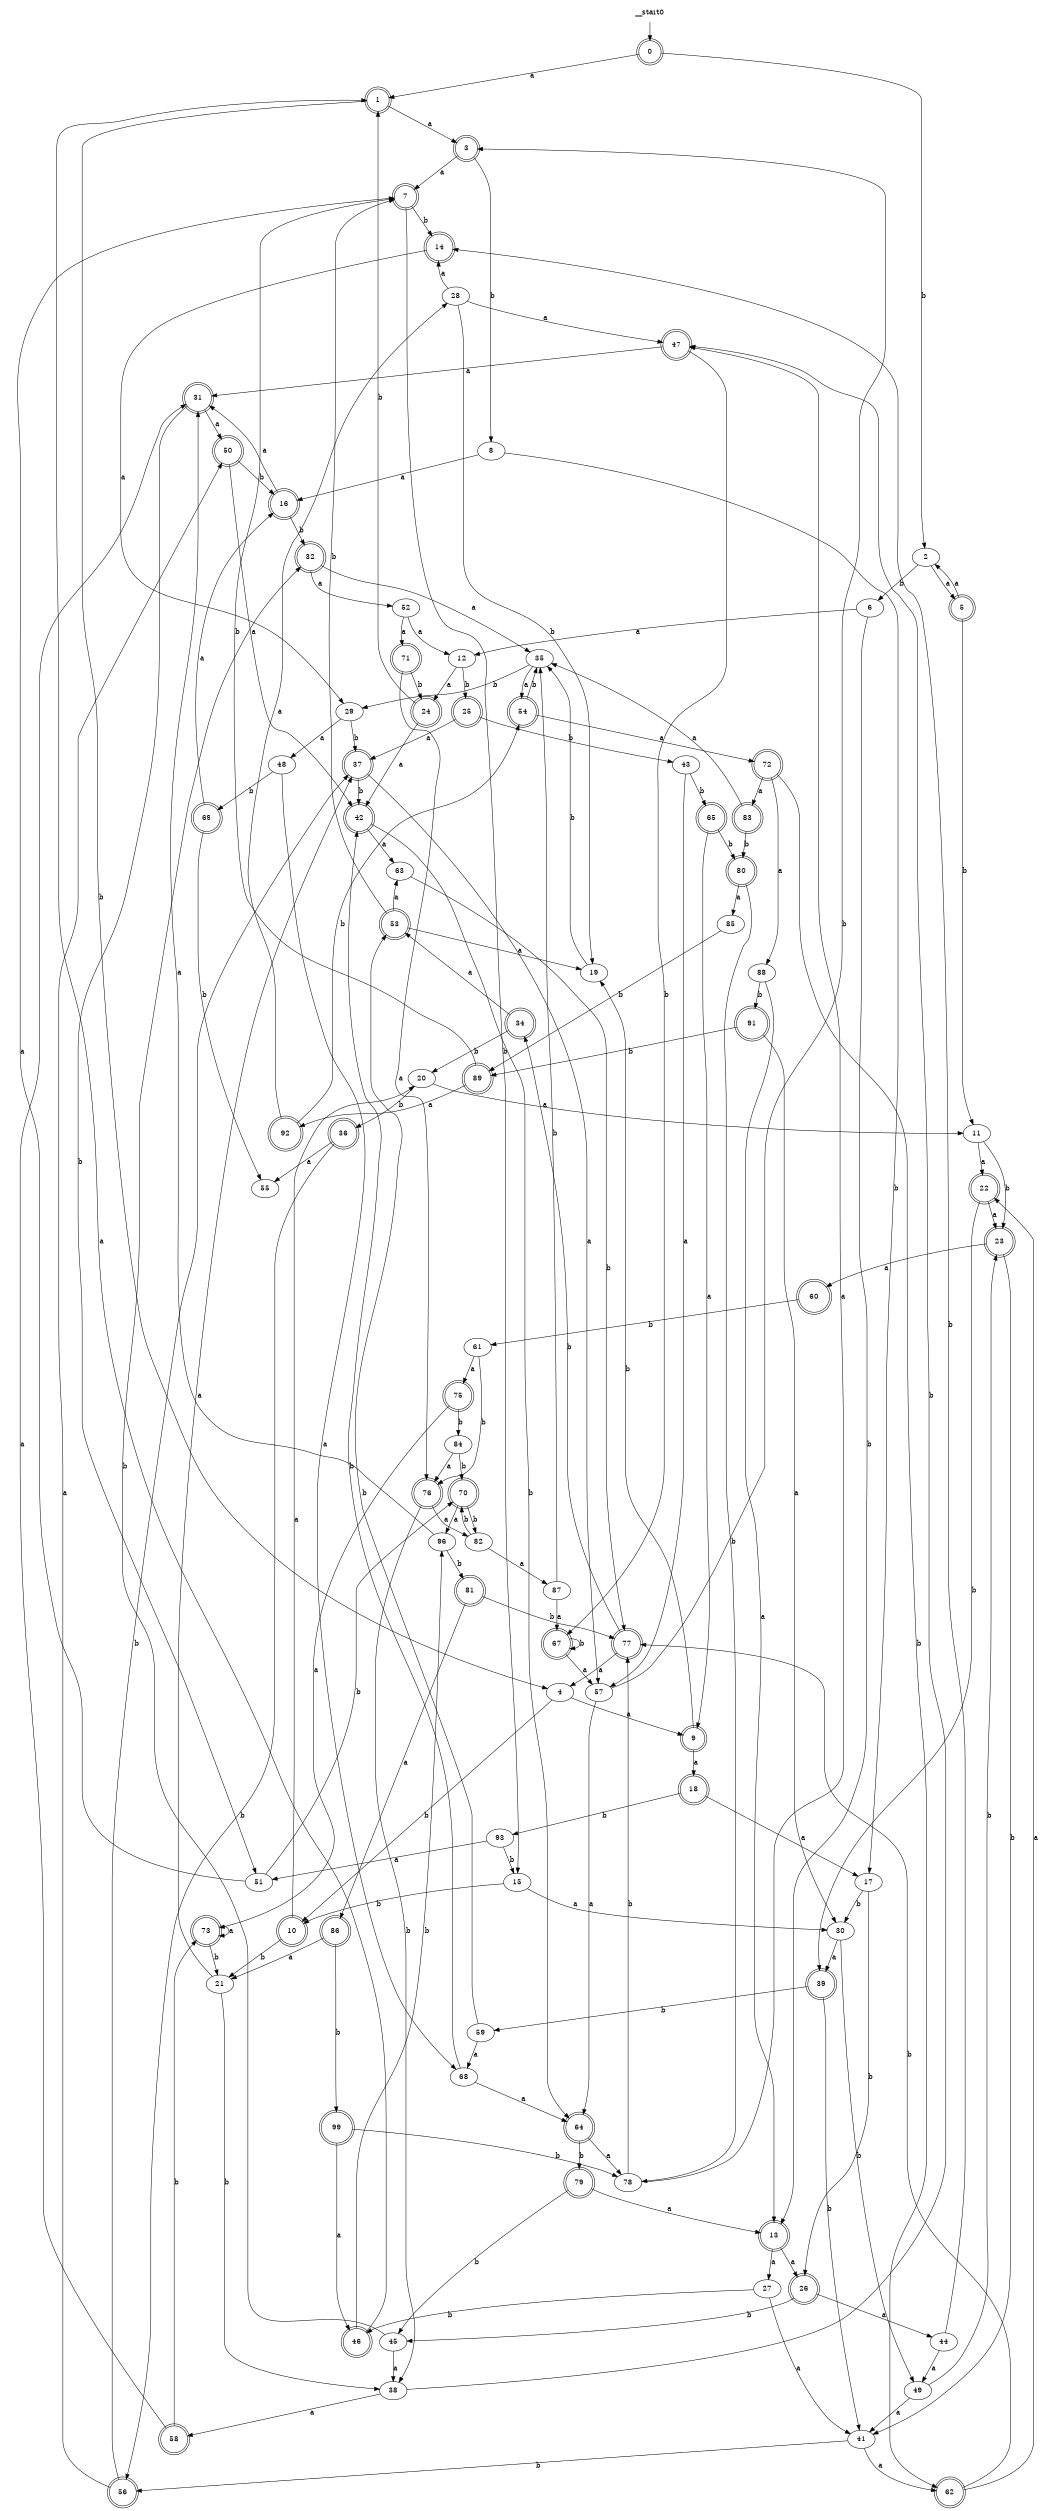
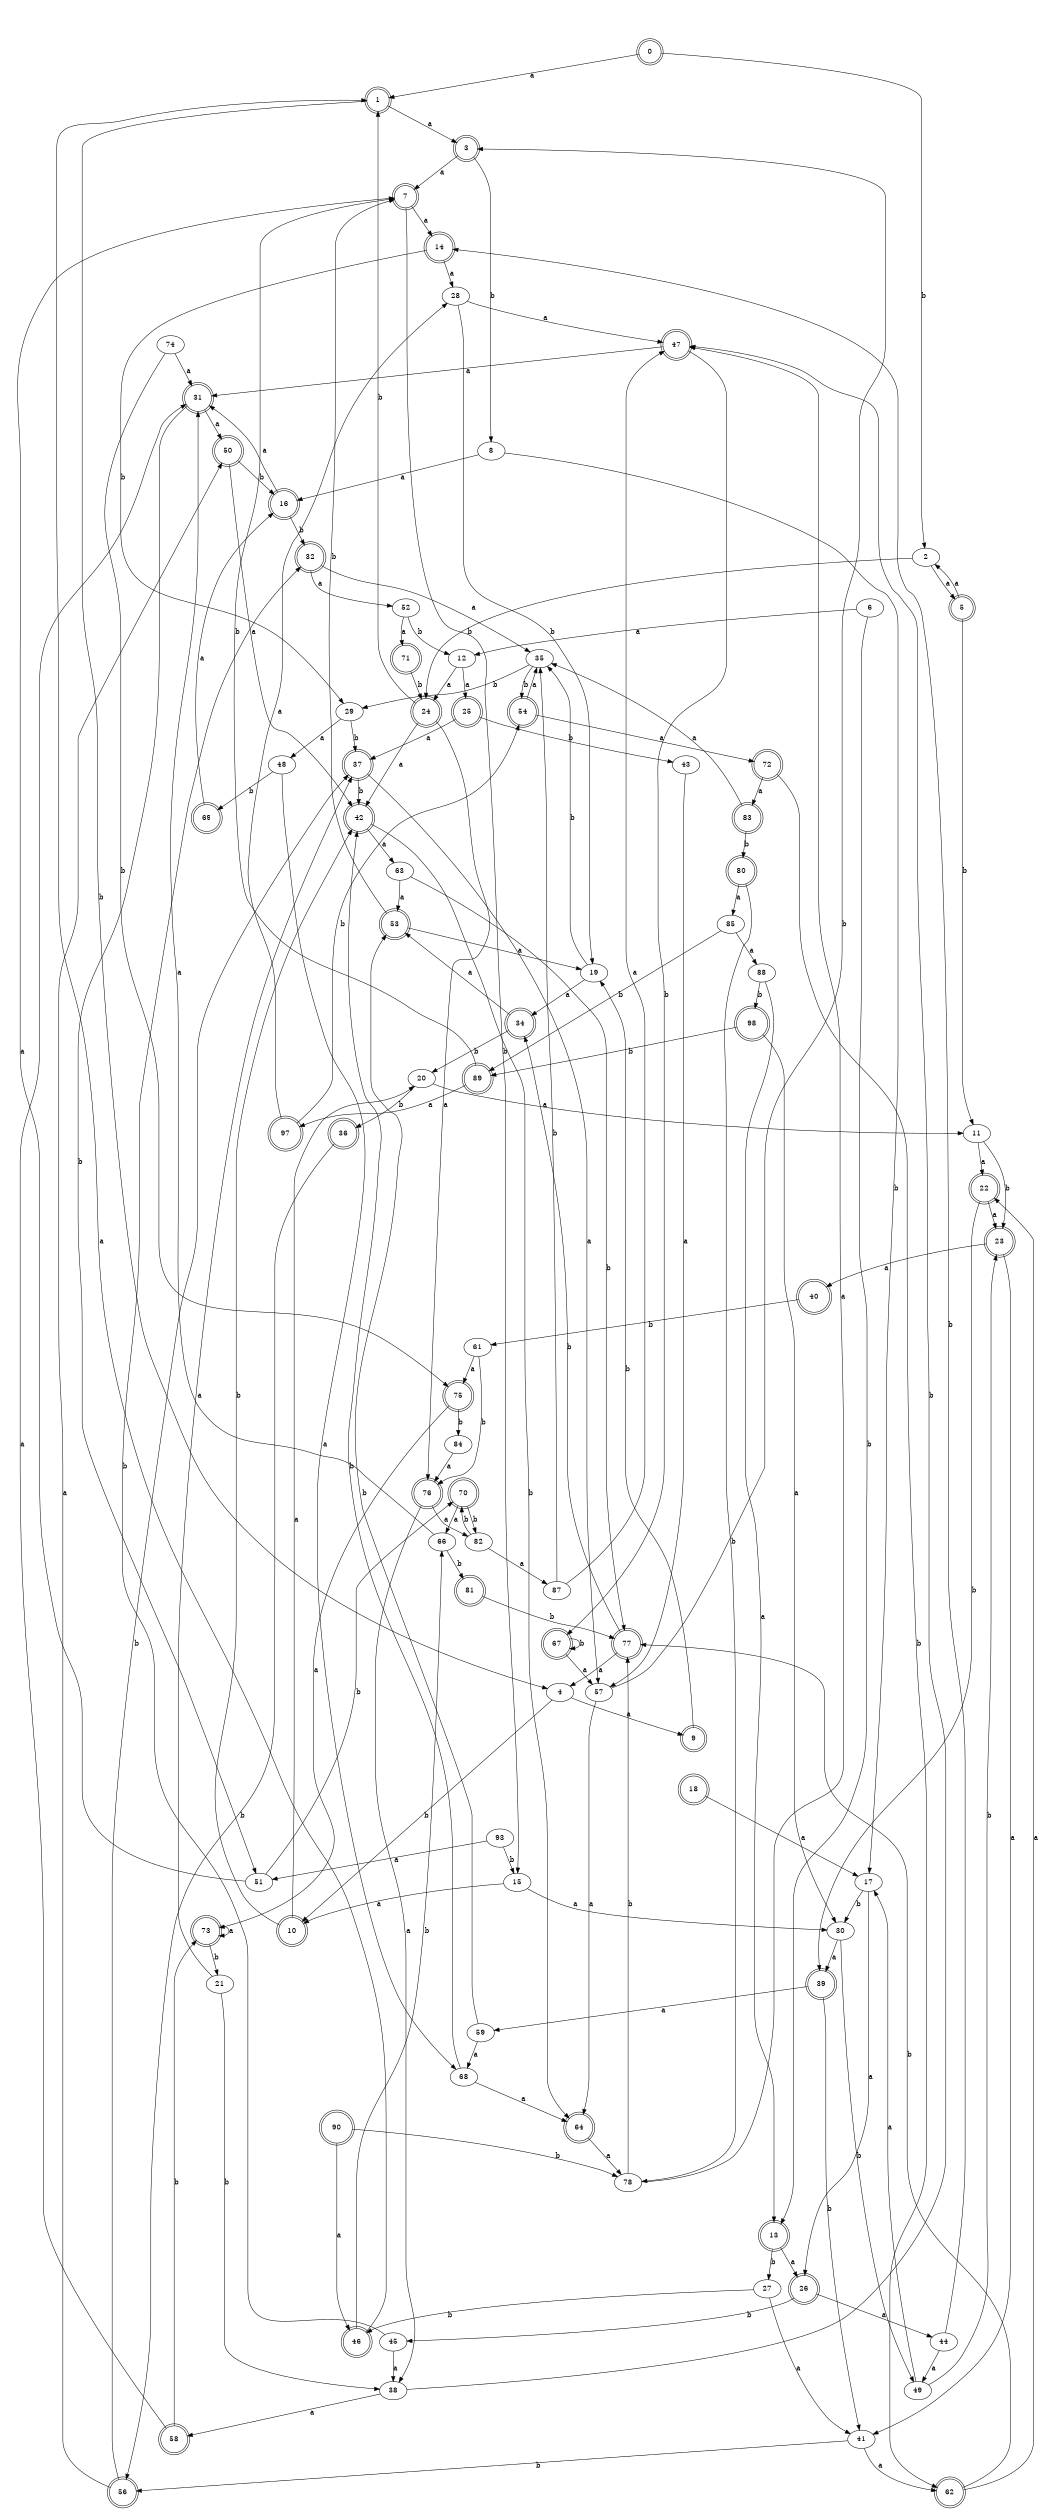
node "__start0": removed
edge "7" -> "14": label "b" -> "a"
edge "28" -> "14": reversed
node "74": added
edge "14" -> "29": label "a" -> "b"
edge "2" -> "6": now "2" -> "24"
edge "52" -> "12": label "a" -> "b"
edge "12" -> "25": label "b" -> "a"
edge "35" -> "54": label "a" -> "b"
edge "54" -> "35": label "b" -> "a"
node "65": removed
edge "72" -> "88": now "85" -> "88"
edge "53" -> "63": reversed
edge "19" -> "34": added, label "a"
node "91": label "91" -> "98"
edge "71" -> "76": now "24" -> "76"
node "92": label "92" -> "97"
node "55": removed
node "60": label "60" -> "40"
edge "84" -> "70": removed, label "b"
node "96": label "96" -> "66"
edge "87" -> "67": now "87" -> "47"
edge "9" -> "18": removed, label "a"
edge "18" -> "93": removed, label "b"
edge "23" -> "41": label "b" -> "a"
edge "15" -> "10": label "b" -> "a"
node "86": removed
edge "76" -> "38": label "b" -> "a"
edge "10" -> "21": now "10" -> "42"
edge "39" -> "59": label "b" -> "a"
edge "17" -> "26": label "b" -> "a"
node "99": label "99" -> "90"
node "79": removed
edge "13" -> "27": label "a" -> "b"
edge "49" -> "41": now "49" -> "17"
